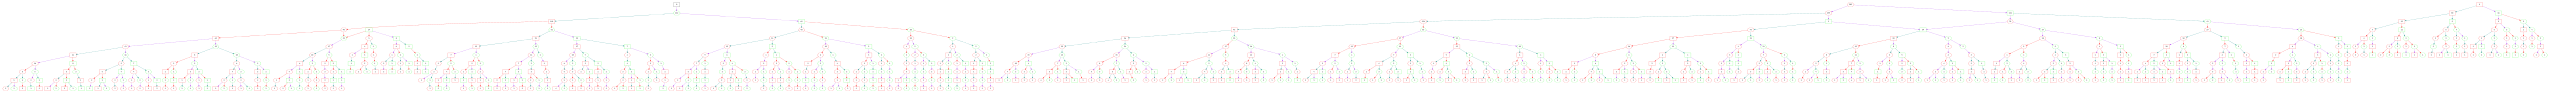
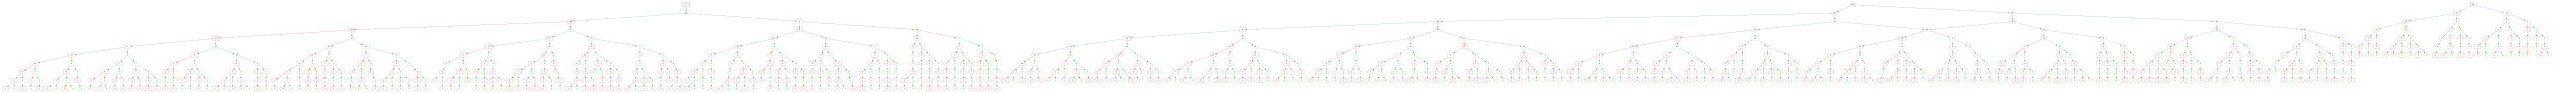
edge "14" -> "32": reversed
